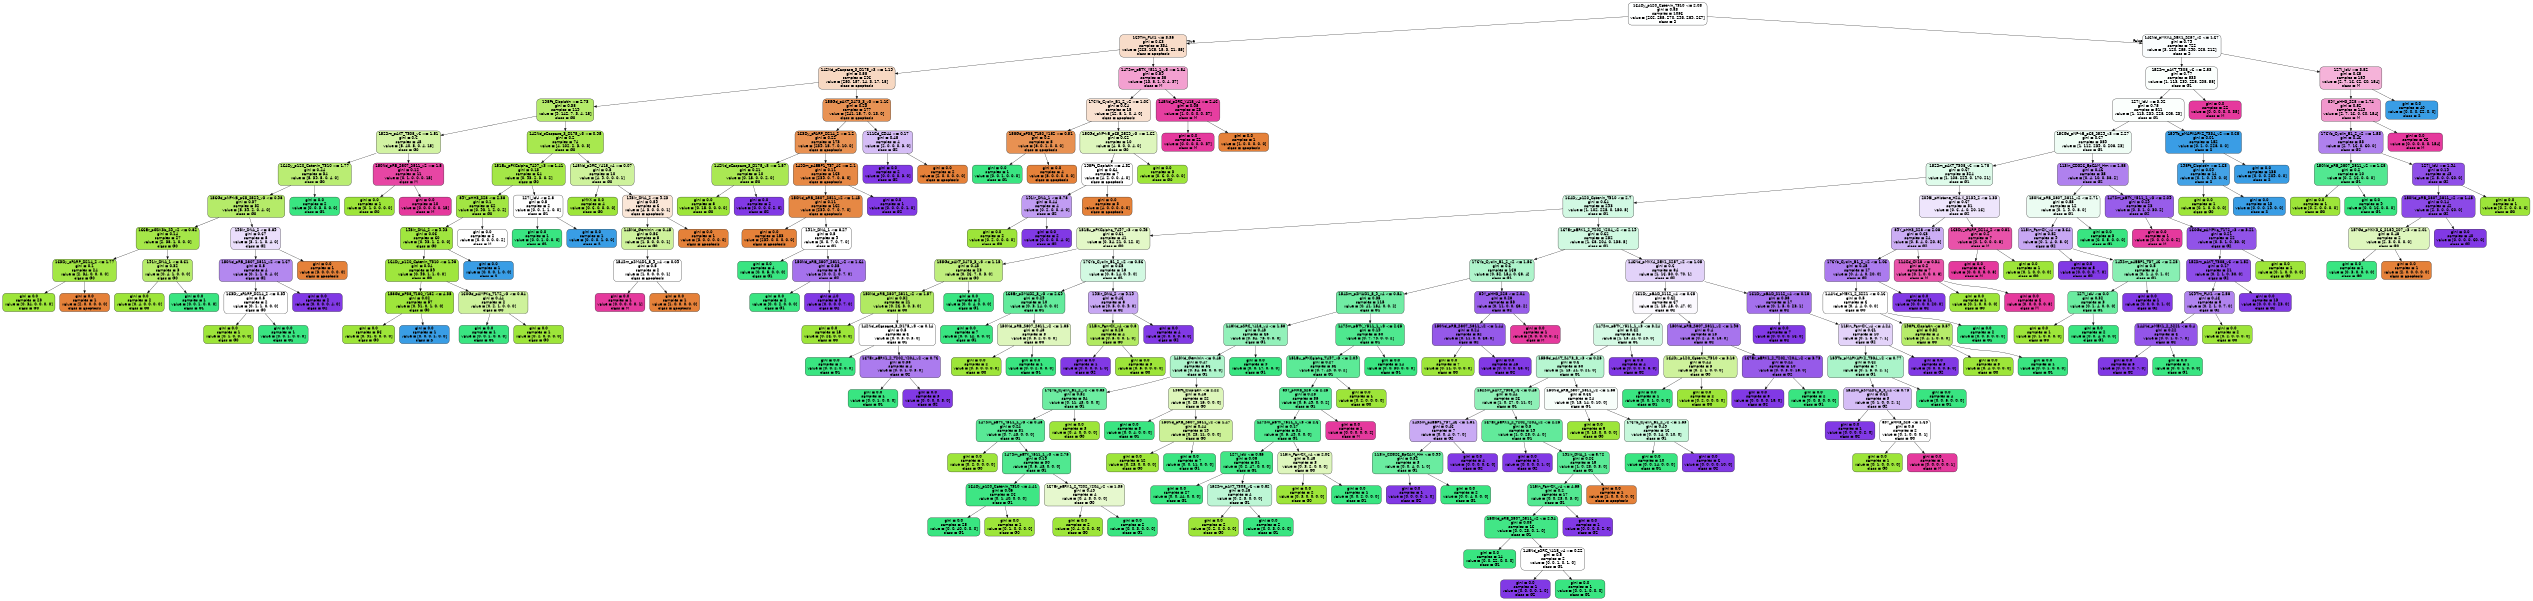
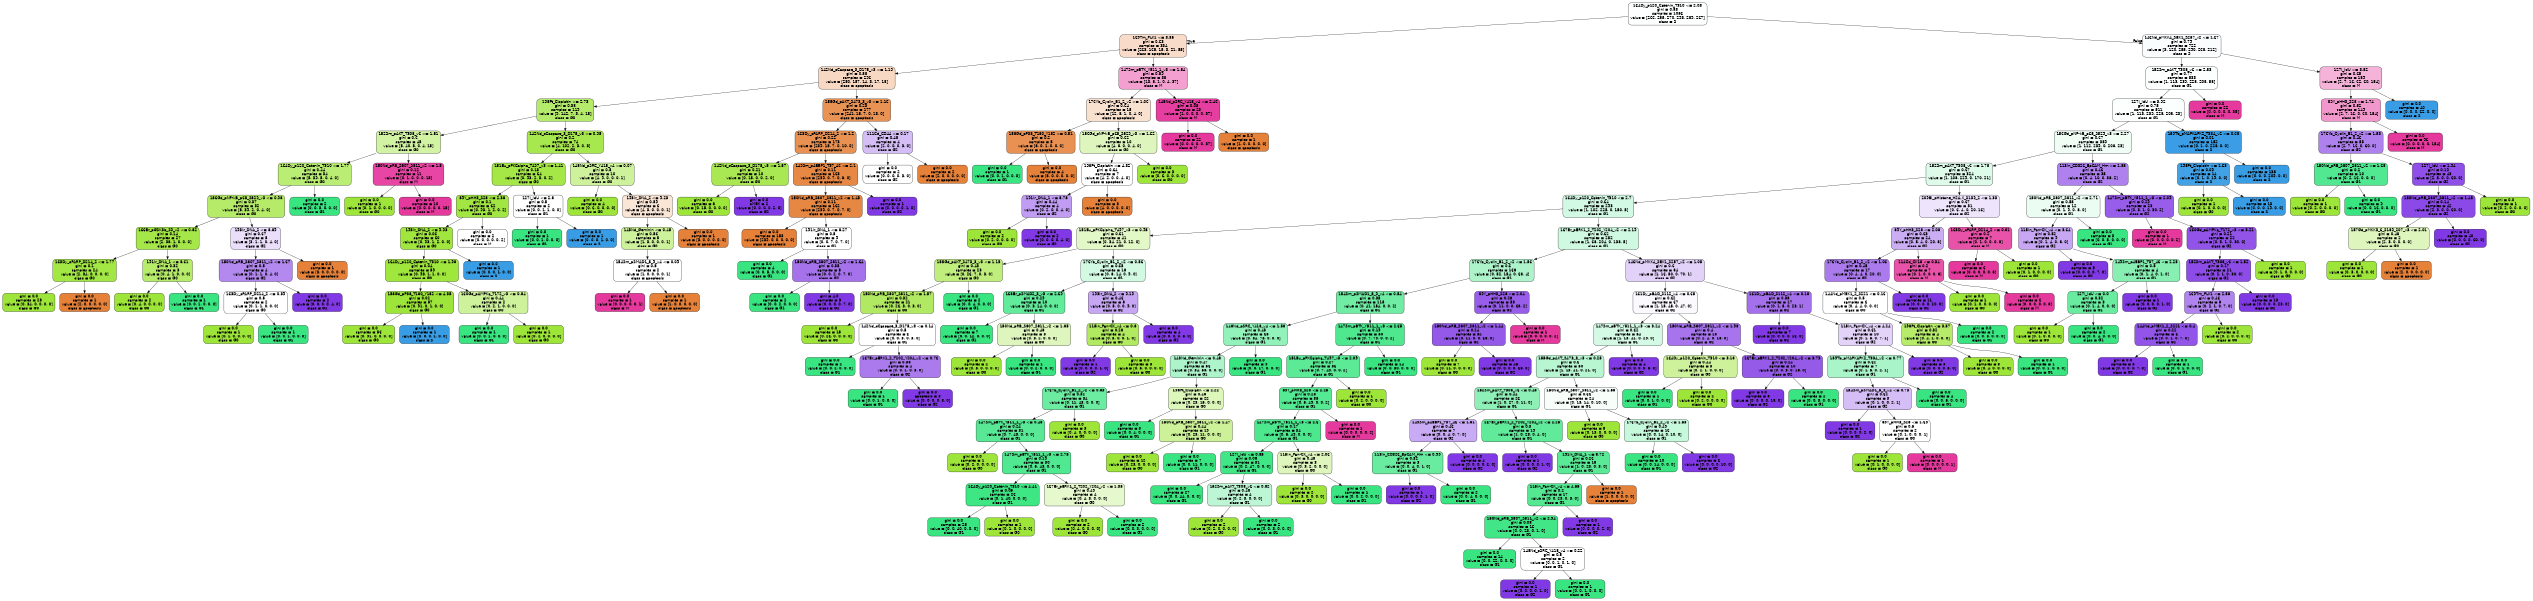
node "gini = 0.0 samples = 2 value = [0, 0, 0, 0, 3, 0] class = G2": fillcolor #8139e5 -> #ffffff
node "pMKK = 0.0 samples = 4 value = [0, 6, 0, 0, 0, 0] class = G0": label "pMKK = 0.0 samples = 4 value = [0, 6, 0, 0, 0, 0] class = G0" -> "gini = 0.0 samples = 4 value = [0, 6, 0, 0, 0, 0] class = G0"
node "gini = 0.0 samples = 2 value = [0, 0, 0, 0, 2, 0] class = G2": label "gini = 0.0 samples = 2 value = [0, 0, 0, 0, 2, 0] class = G2" -> "gini = 0.0 pMEK = 2 value = [0, 0, 0, 0, 2, 0] class = G2"
node "gini = 0.0 samples = 1 value = [0, 3, 0, 0, 0, 0] class = G0": fillcolor #39e581 -> #9de539
node "gini = 0.0 samples = 3 value = [0, 0, 0, 0, 3, 0] class = G2": label "gini = 0.0 samples = 3 value = [0, 0, 0, 0, 3, 0] class = G2" -> "gini = 0.0 apoptosis = 3 value = [0, 0, 0, 0, 3, 0] class = G2"
